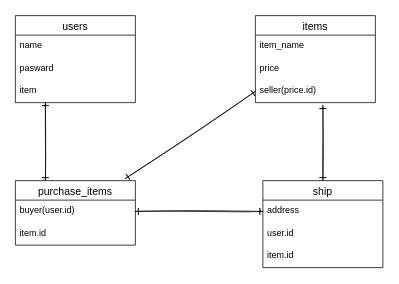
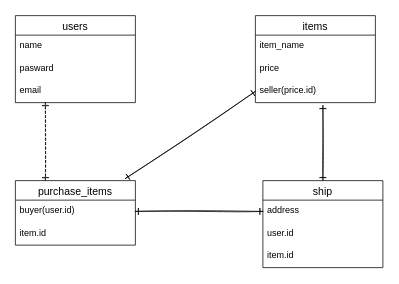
node "item": label "item" -> "email"
edge "users" -- "purchase_items": style solid -> dashed
